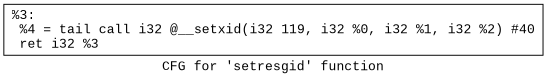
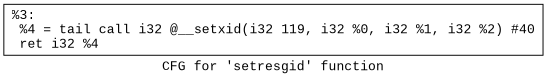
node "%3:": text "ret i32 %3" -> "ret i32 %4"
